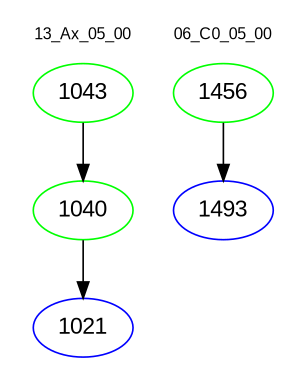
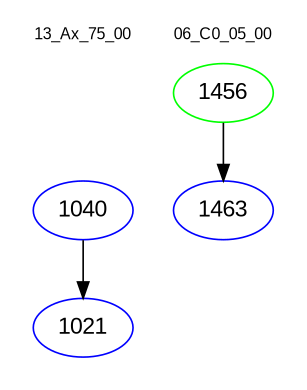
cluster "13_Ax_05_00": label "13_Ax_05_00" -> "13_Ax_75_00"
node "1043": removed
node "1040": color green -> blue
node "1493": label "1493" -> "1463"
